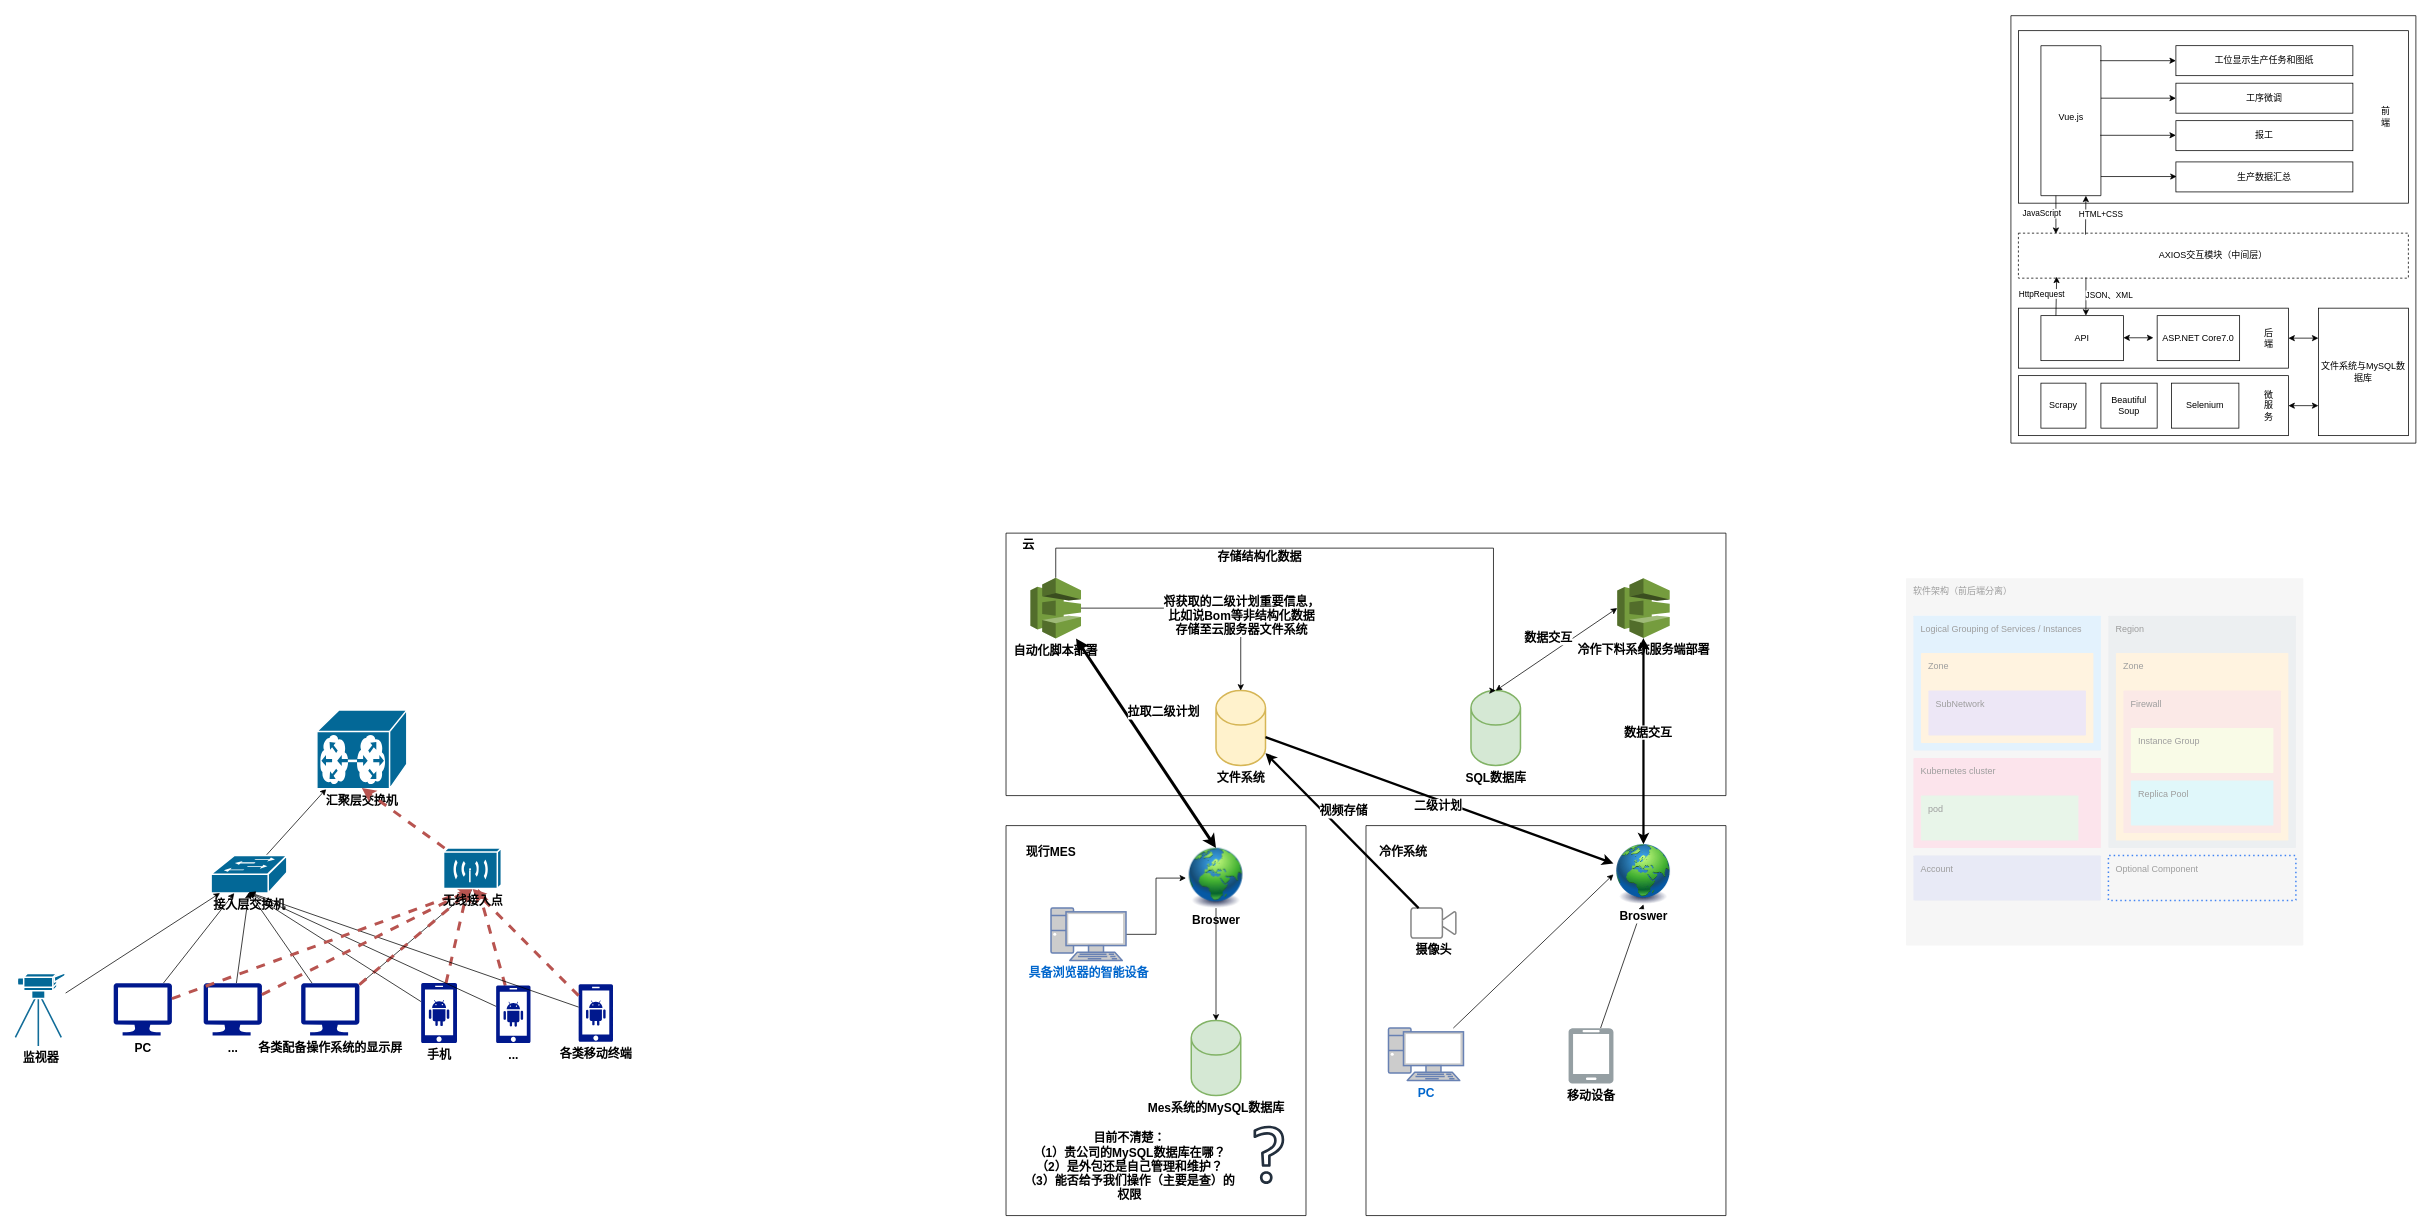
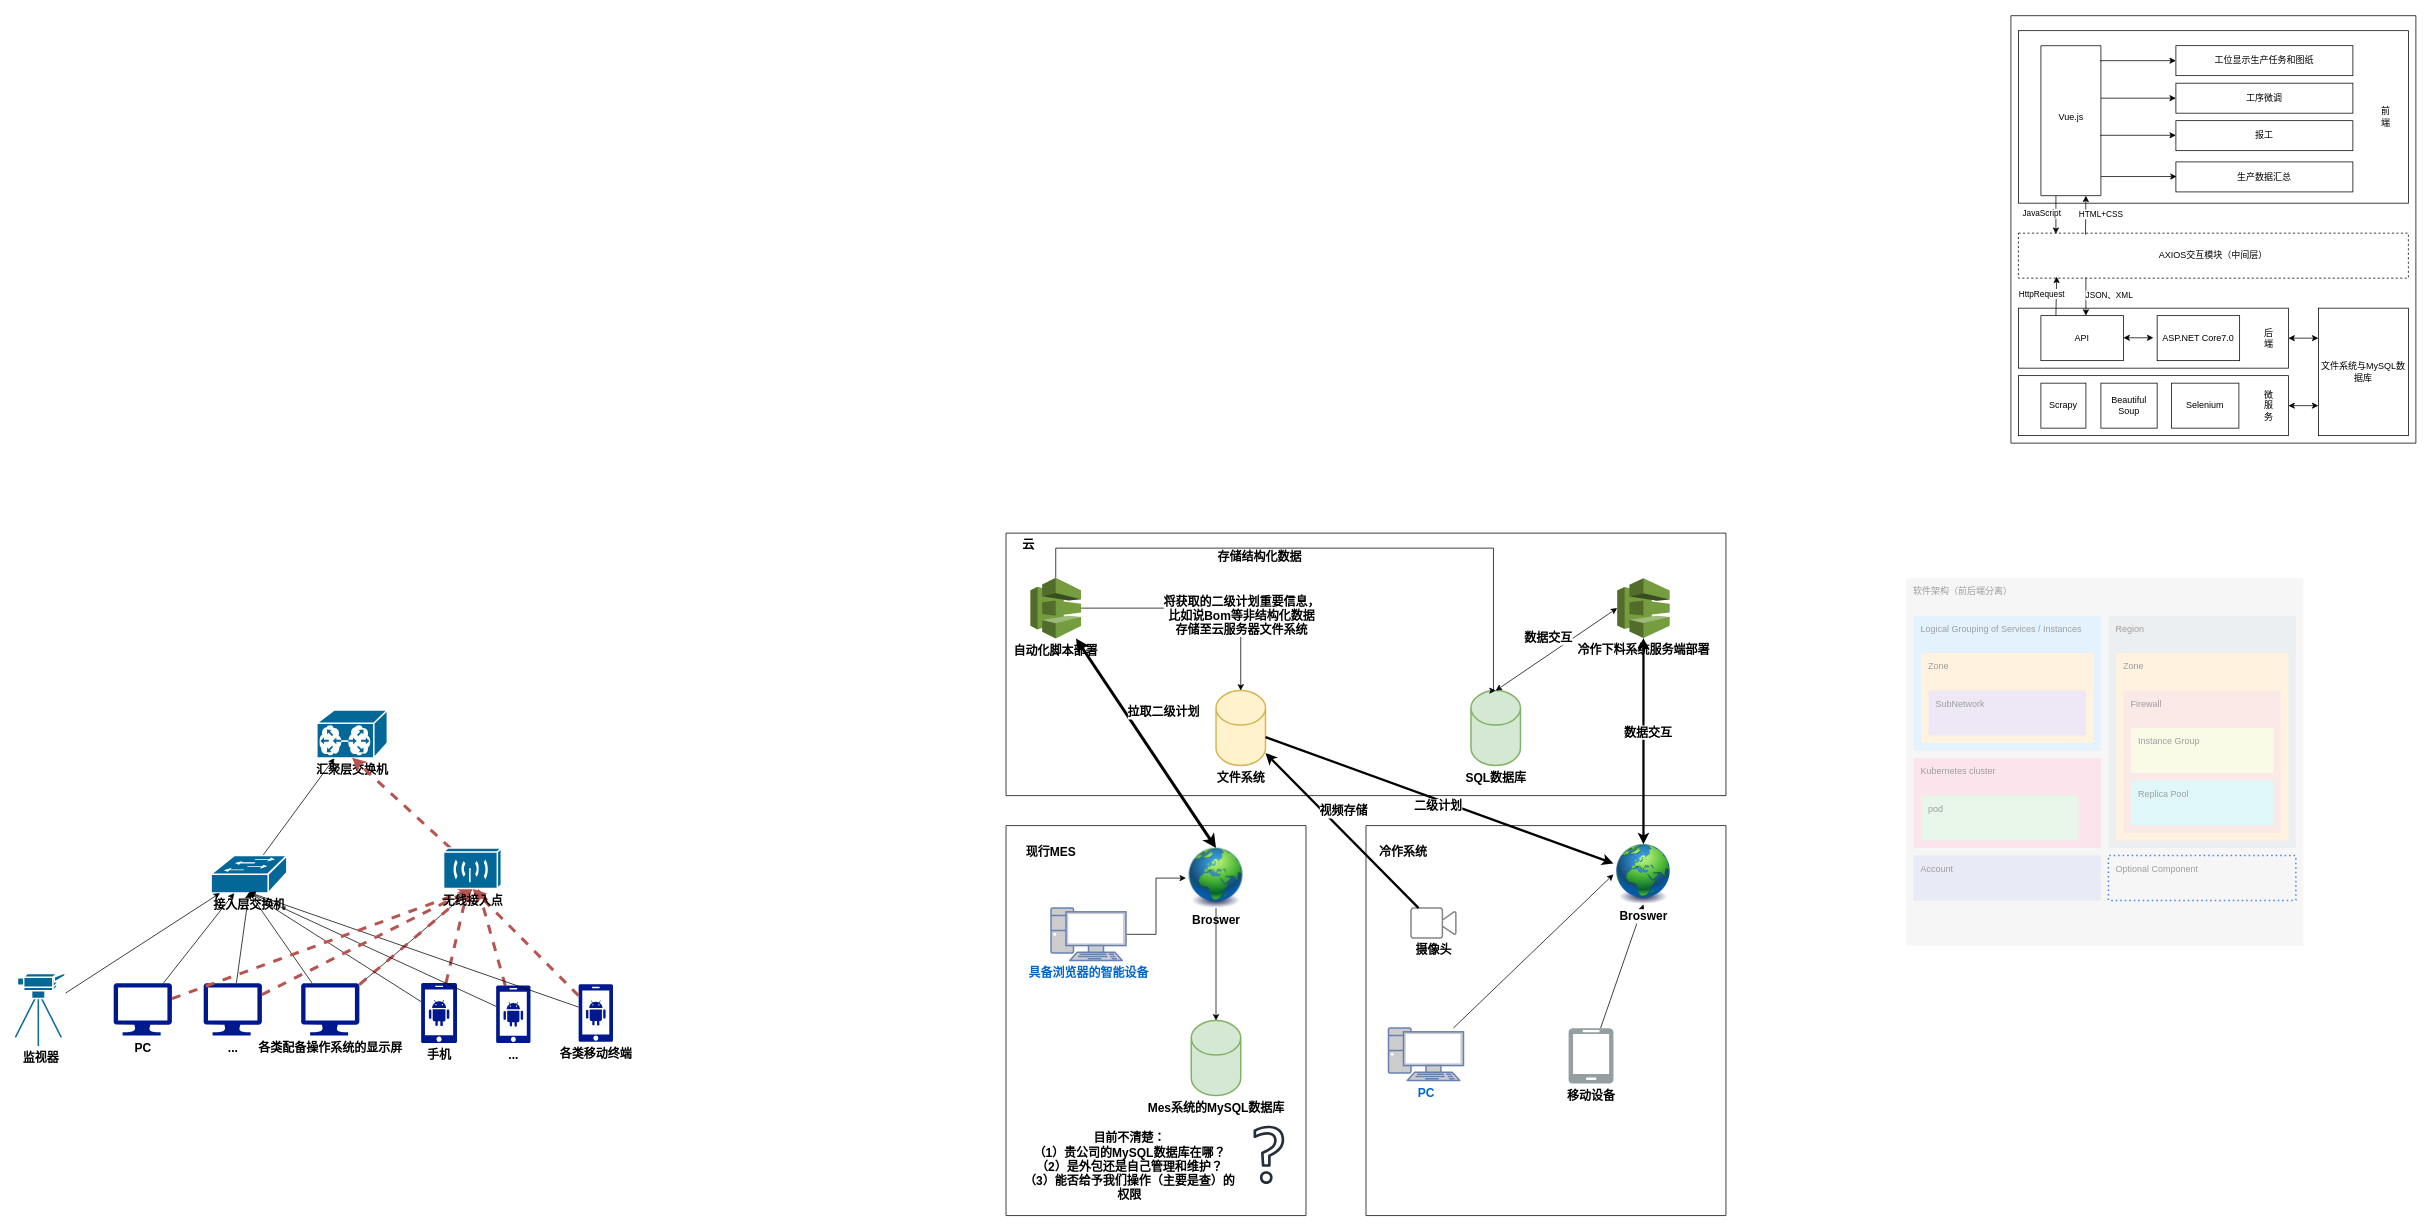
node "汇聚层交换机": size 90x79 -> 71x48
